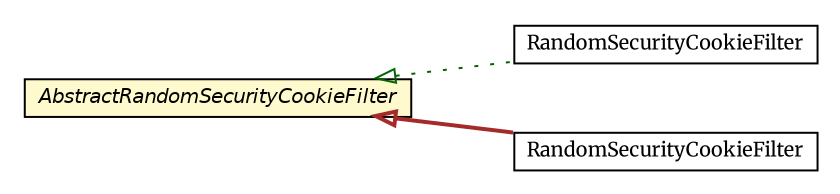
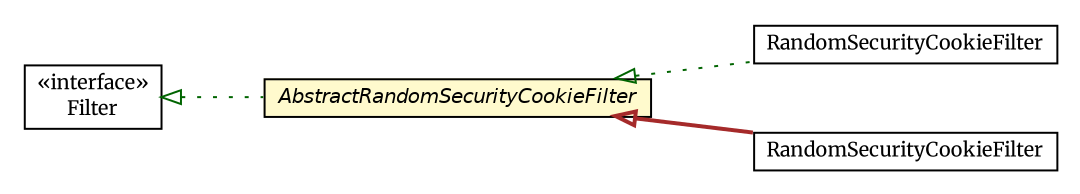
node "Filter": added
